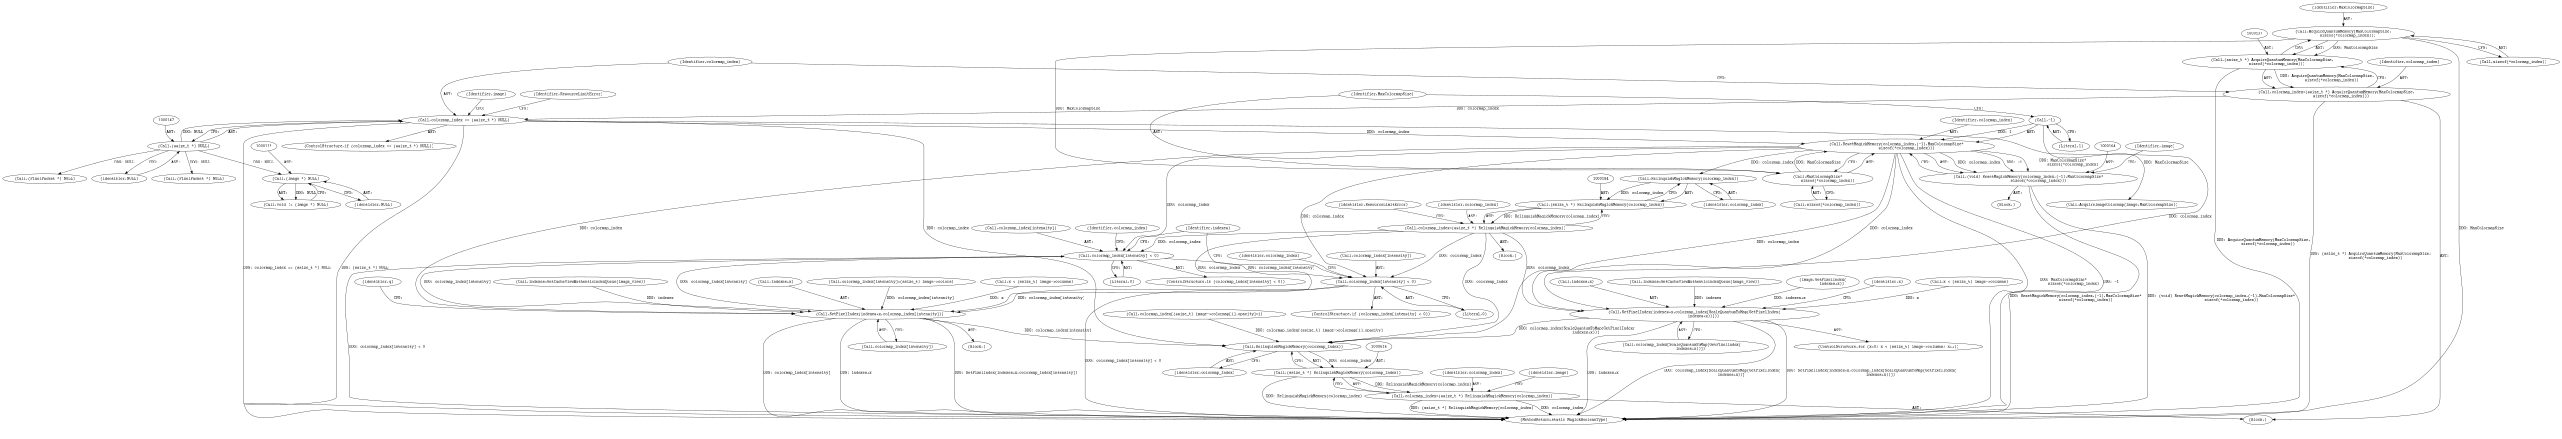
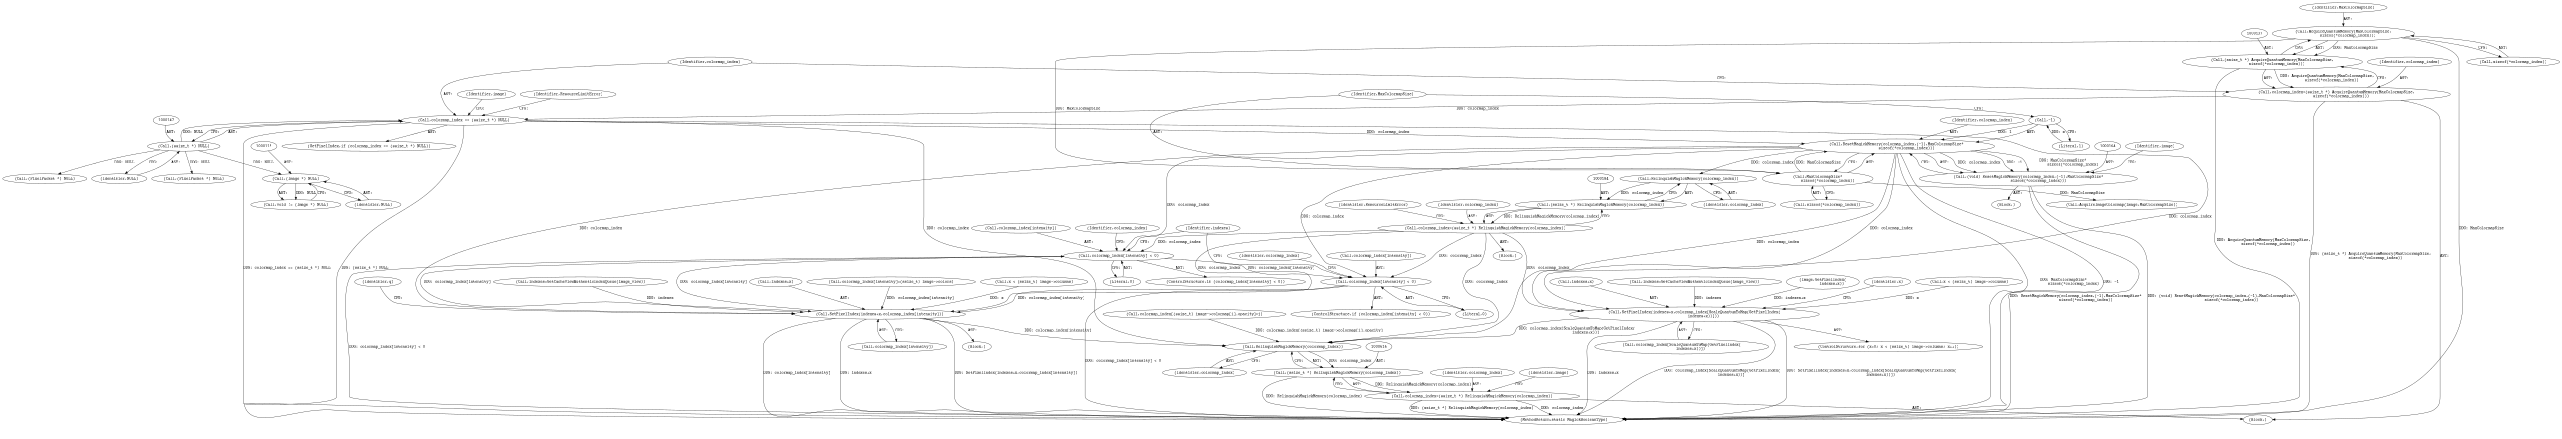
edge "(Literal,1)" -> "(Call,-1)": label "AST: " -> "DDG: x"
node "(ControlStructure,if (colormap_index == (ssize_t *) NULL))": label "(ControlStructure,if (colormap_index == (ssize_t *) NULL))" -> "(GetPixelIndex,if (colormap_index == (ssize_t *) NULL))"
edge "(Call,-1)" -> "(Call,AcquireImageColormap(image,MaxColormapSize))": now "(Call,MaxColormapSize* sizeof(*colormap_index))" -> "(Call,AcquireImageColormap(image,MaxColormapSize))"
